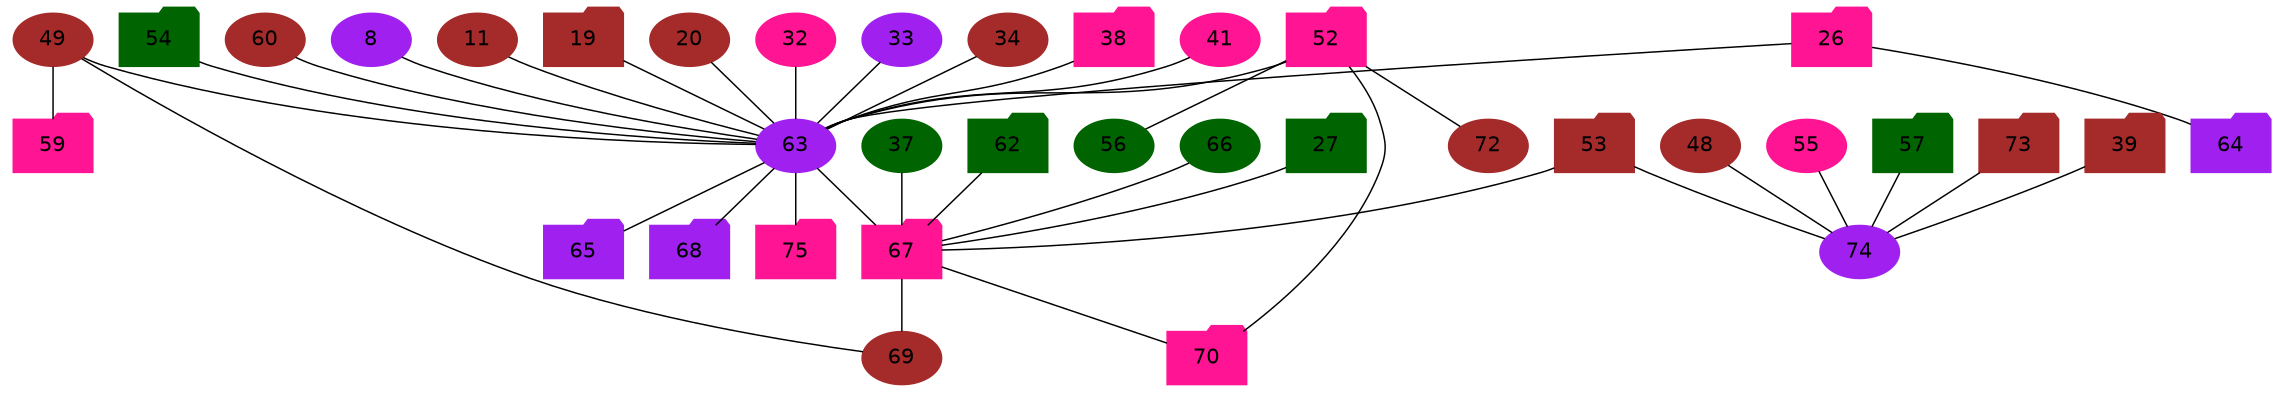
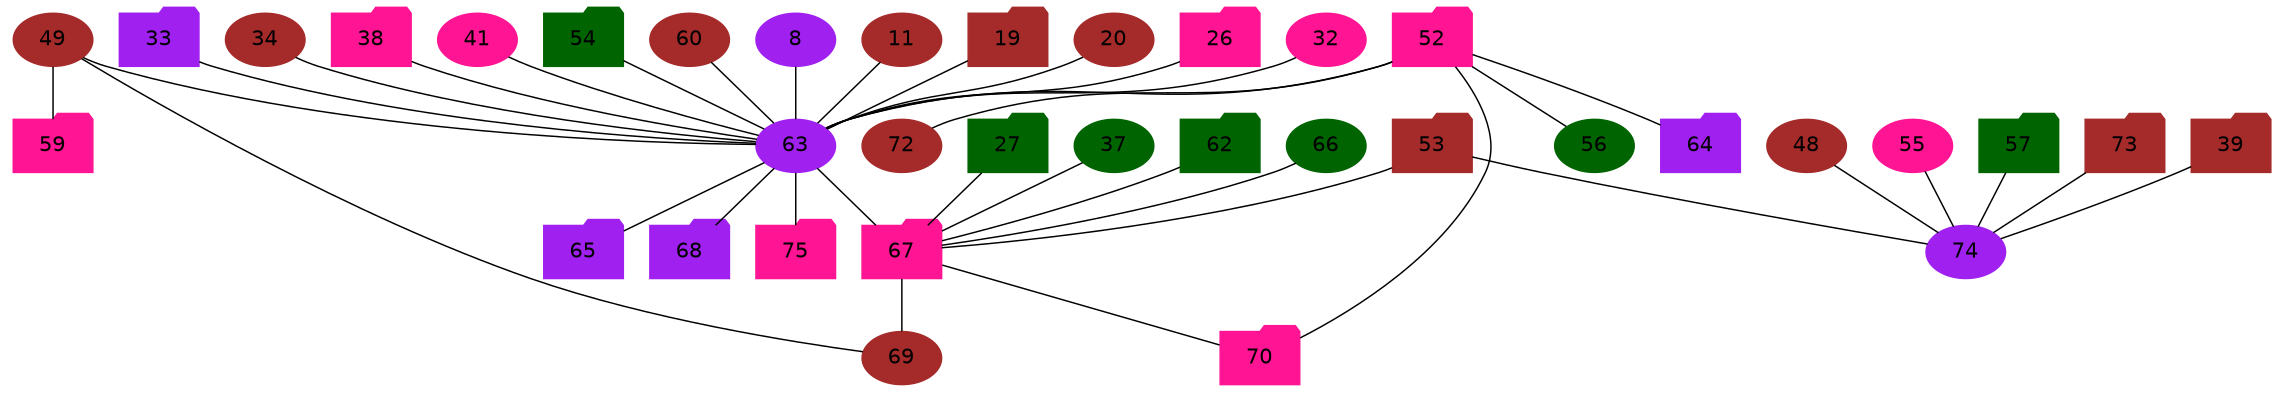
node "33": shape ellipse -> folder
edge "26" -- "64": now "52" -- "64"
